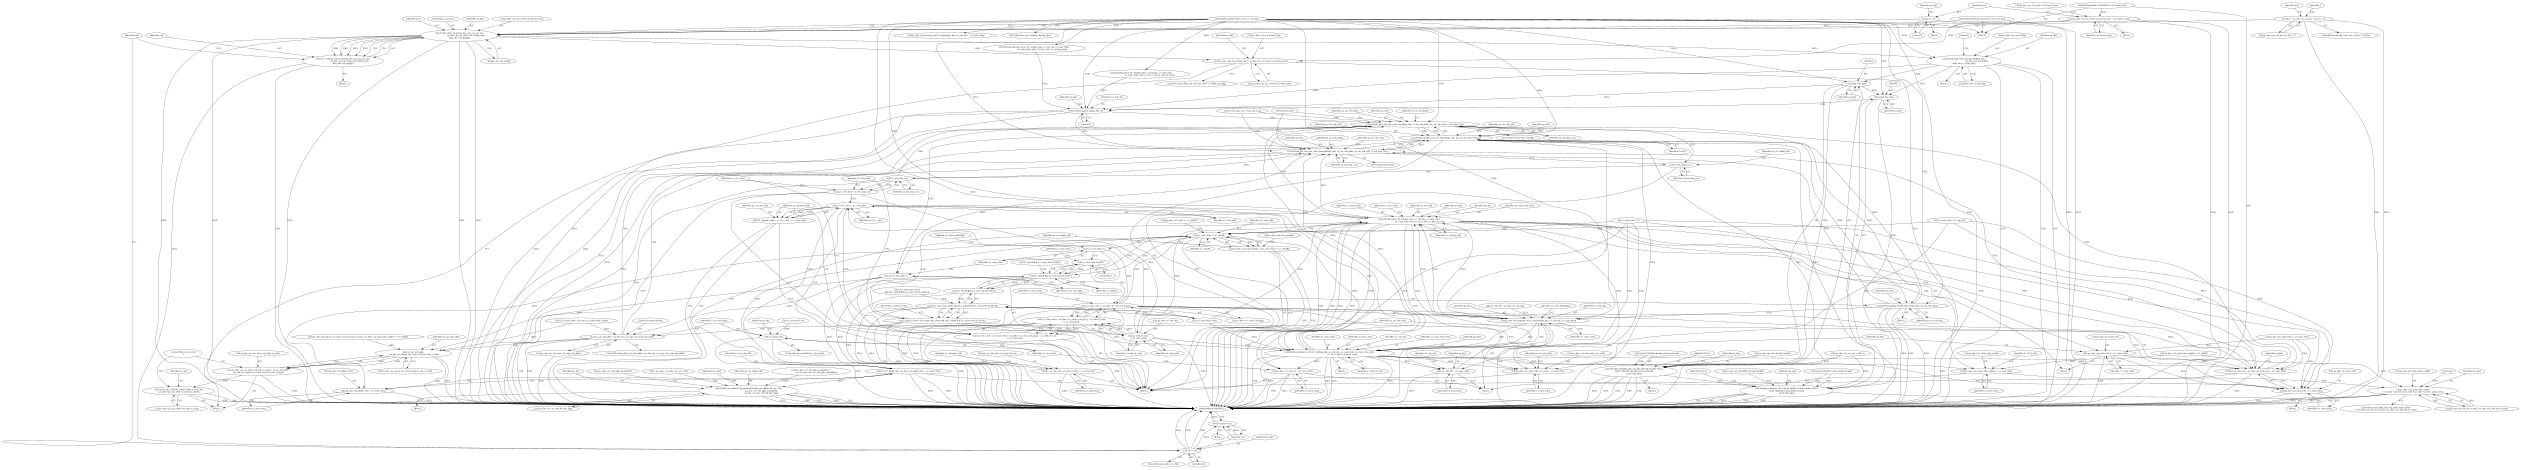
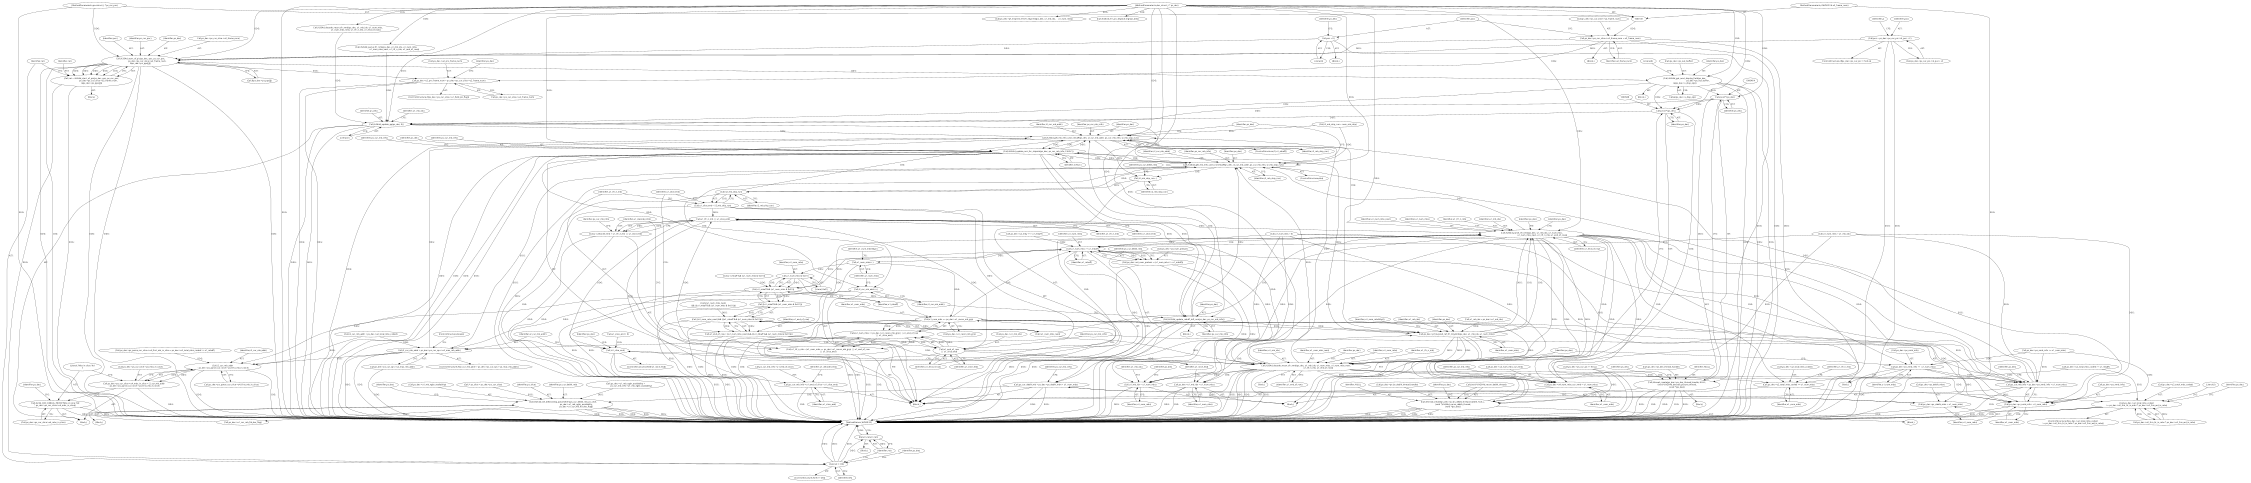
edge "(MethodParameterIn,UWORD16 u2_frame_num)" -> "(Call,ps_dec->ps_cur_slice->u2_frame_num = u2_frame_num)": now "1000131" -> "(Call,ps_dec->ps_cur_slice->u2_frame_num = u2_frame_num)"
node "(Call,(void *)ih264d_decode_picture_thread)": removed
